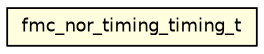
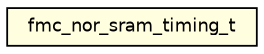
node "fmc_nor_timing_timing_t": label "fmc_nor_timing_timing_t" -> "fmc_nor_sram_timing_t"
